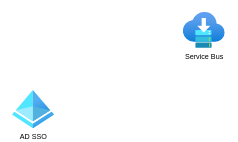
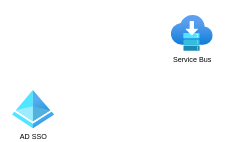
node "Service Bus": moved (204, 30) -> (192, 33)
